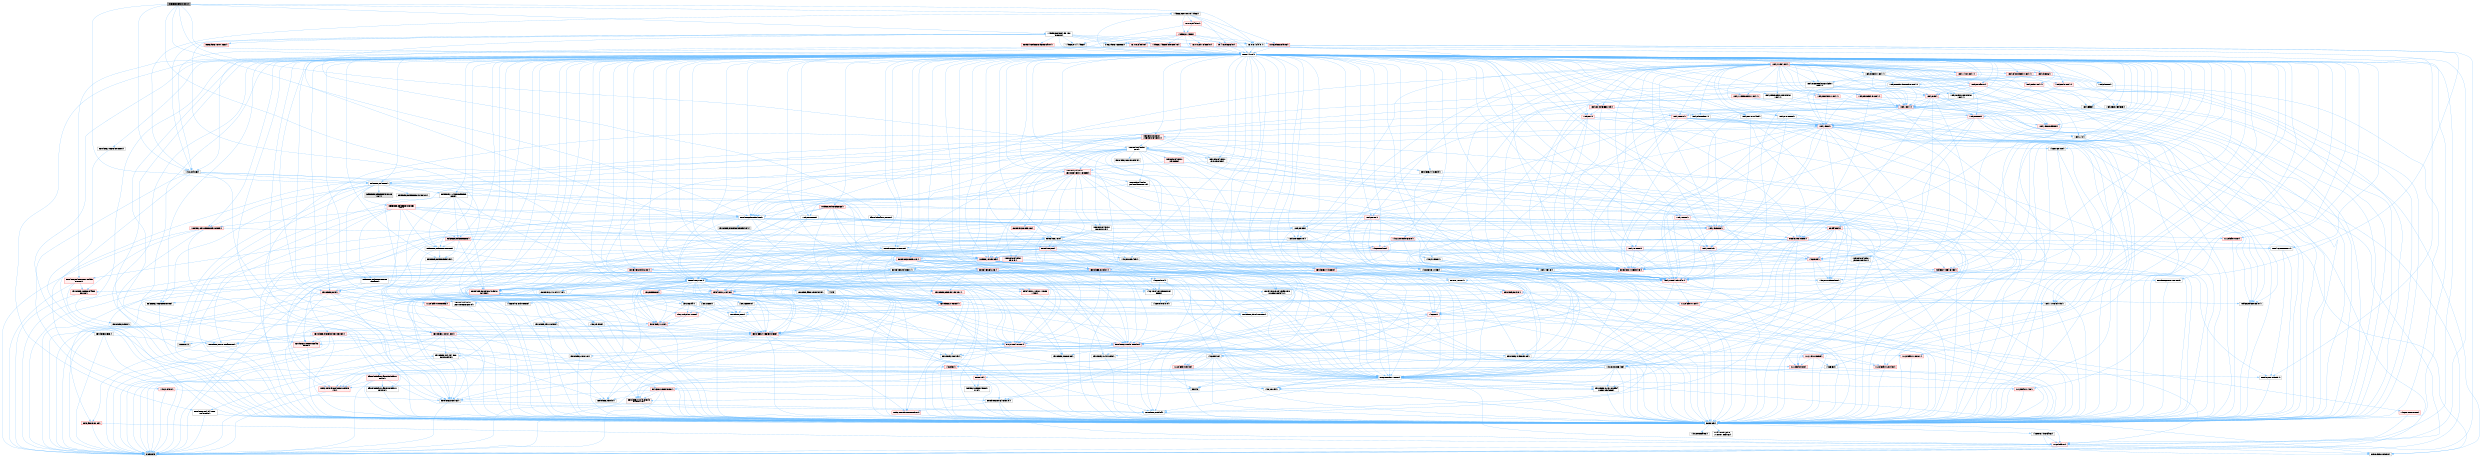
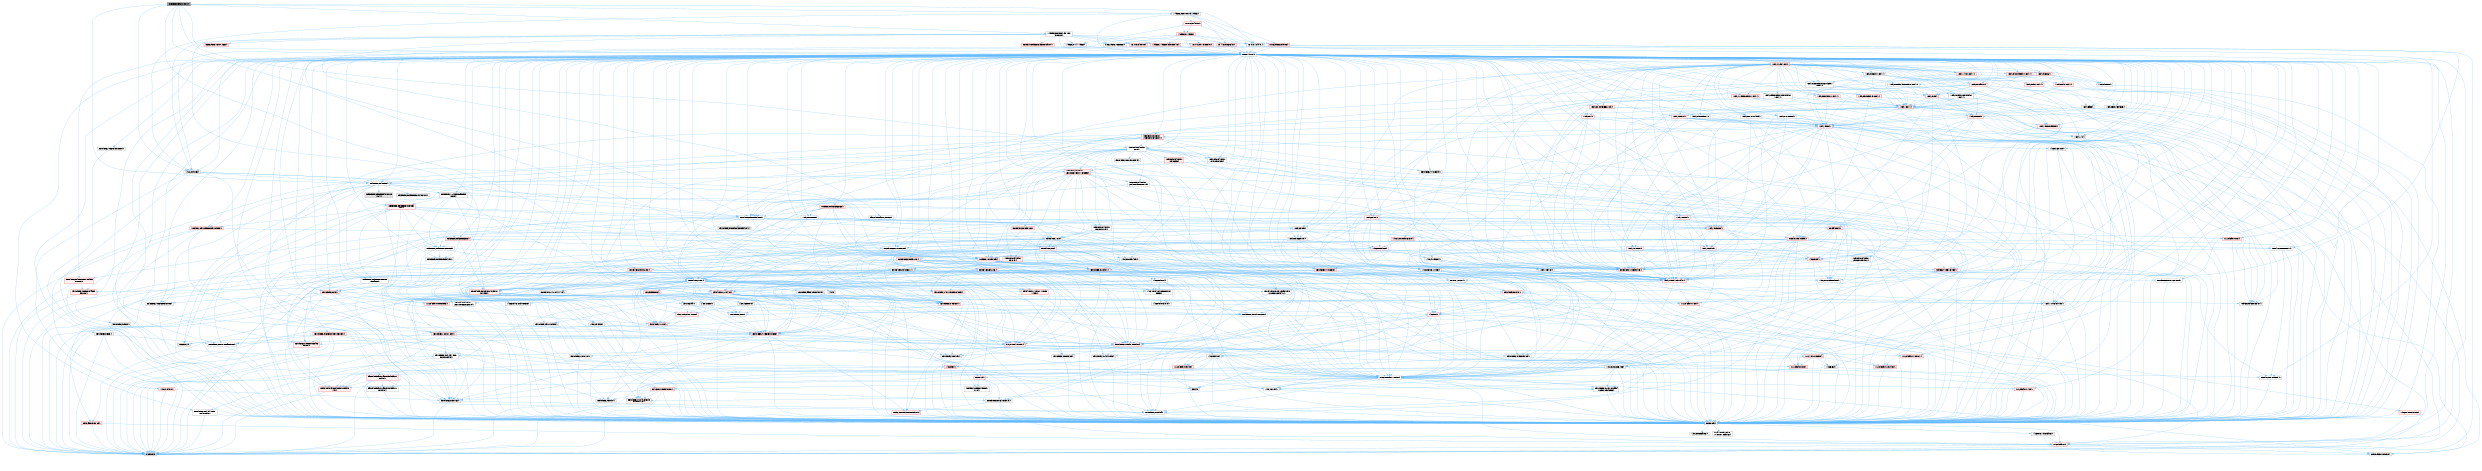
edge "Delegates/MulticastDelegate Base.h" -> "Delegates/DelegateBase.h": now "Delegates/MulticastDelegate Base.h" -> "Delegates/DelegateInstances Impl.h"
node "Templates/DeclarativeSyntax.h": label "Templates/DeclarativeSyntax.h" -> "Templates/AlignmentTemplates.h"
